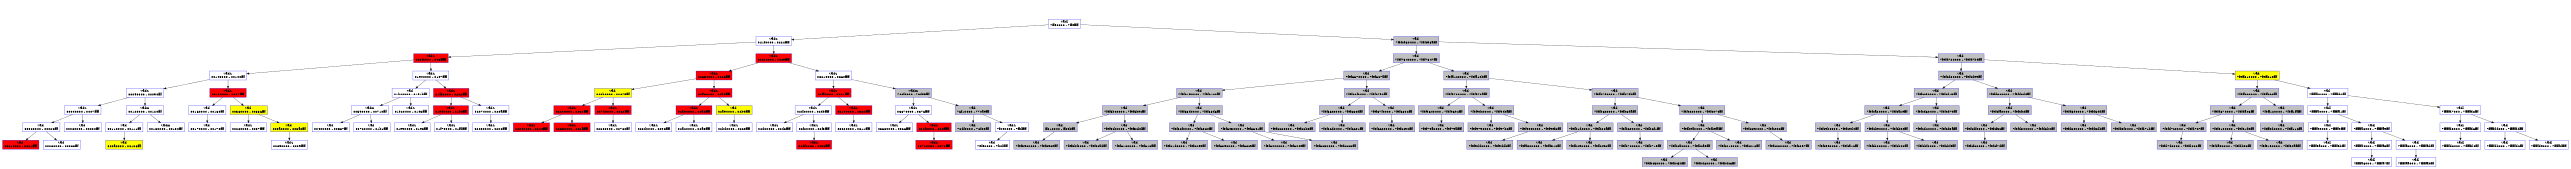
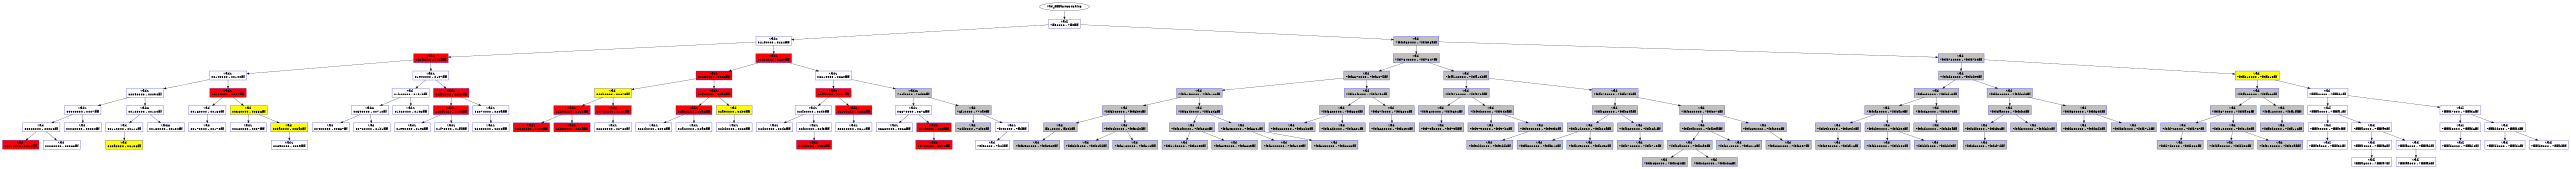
node "vad_fffffa803343ef48": added
